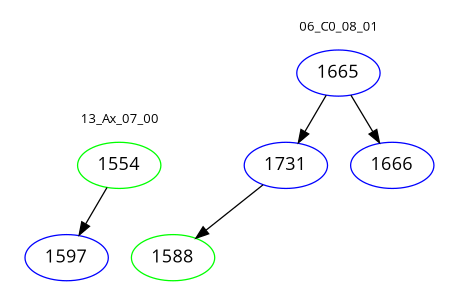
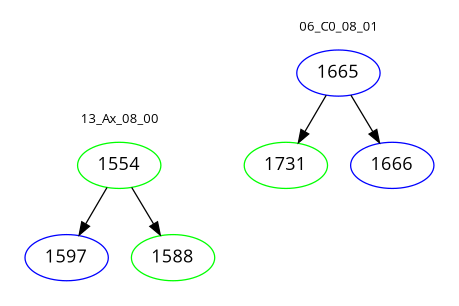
cluster "13_Ax_07_00": label "13_Ax_07_00" -> "13_Ax_08_00"
node "1731": color blue -> green
edge "1731" -> "1588": now "1554" -> "1588"
